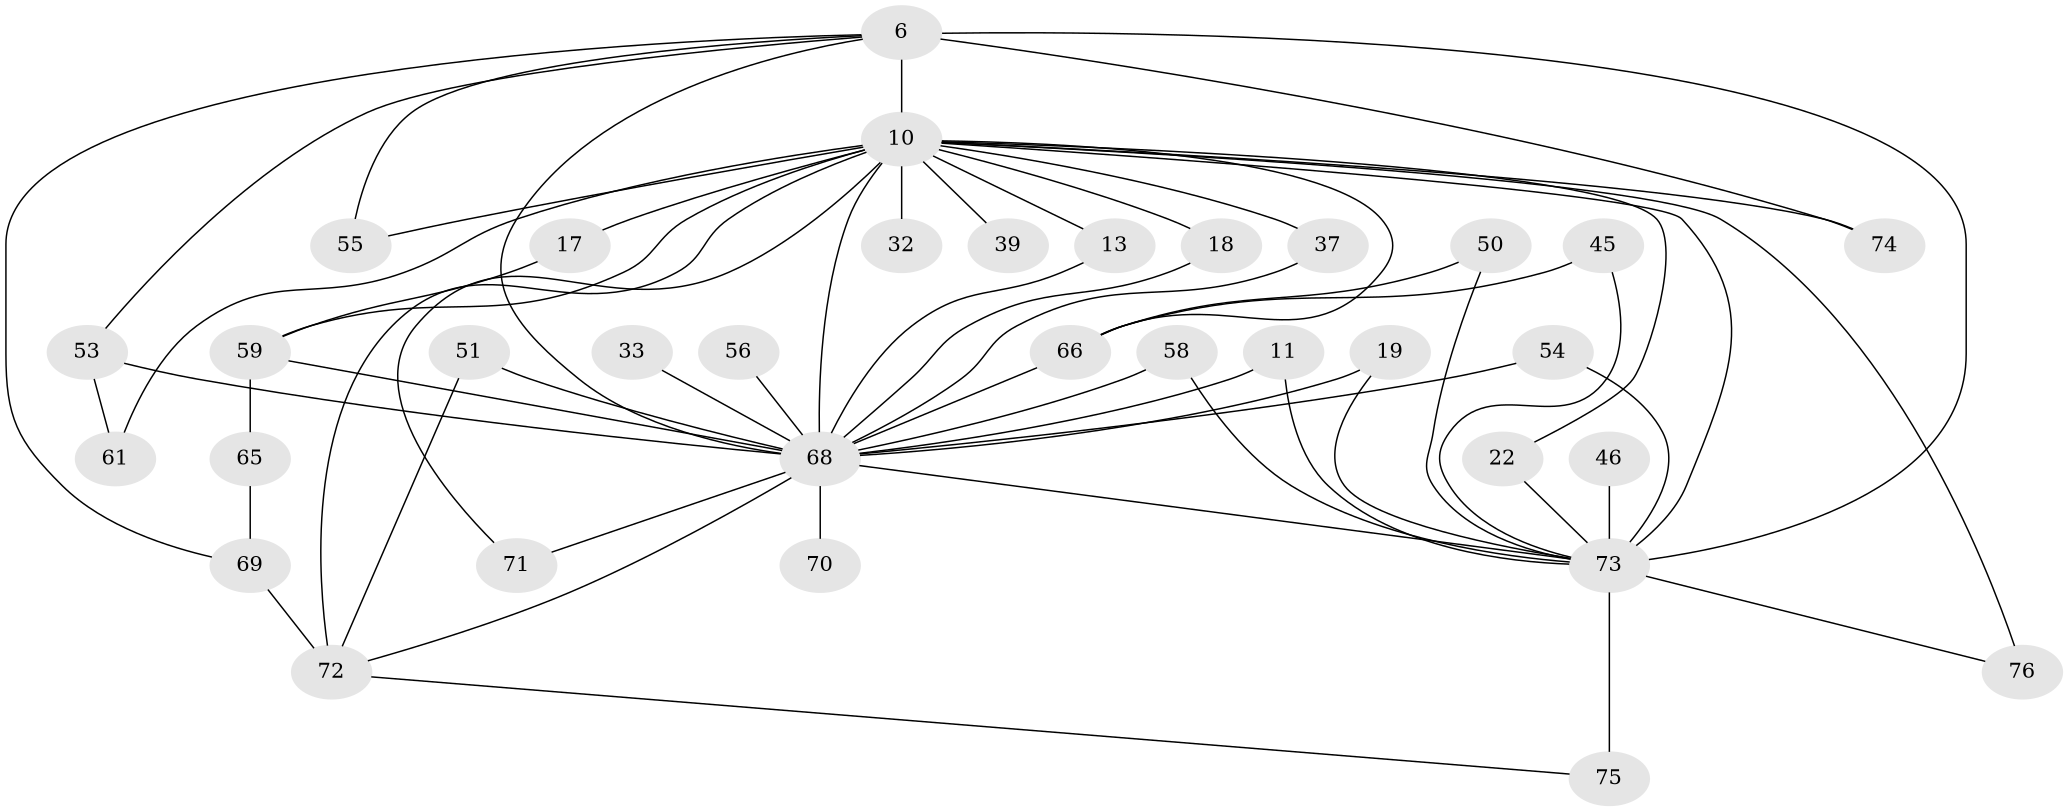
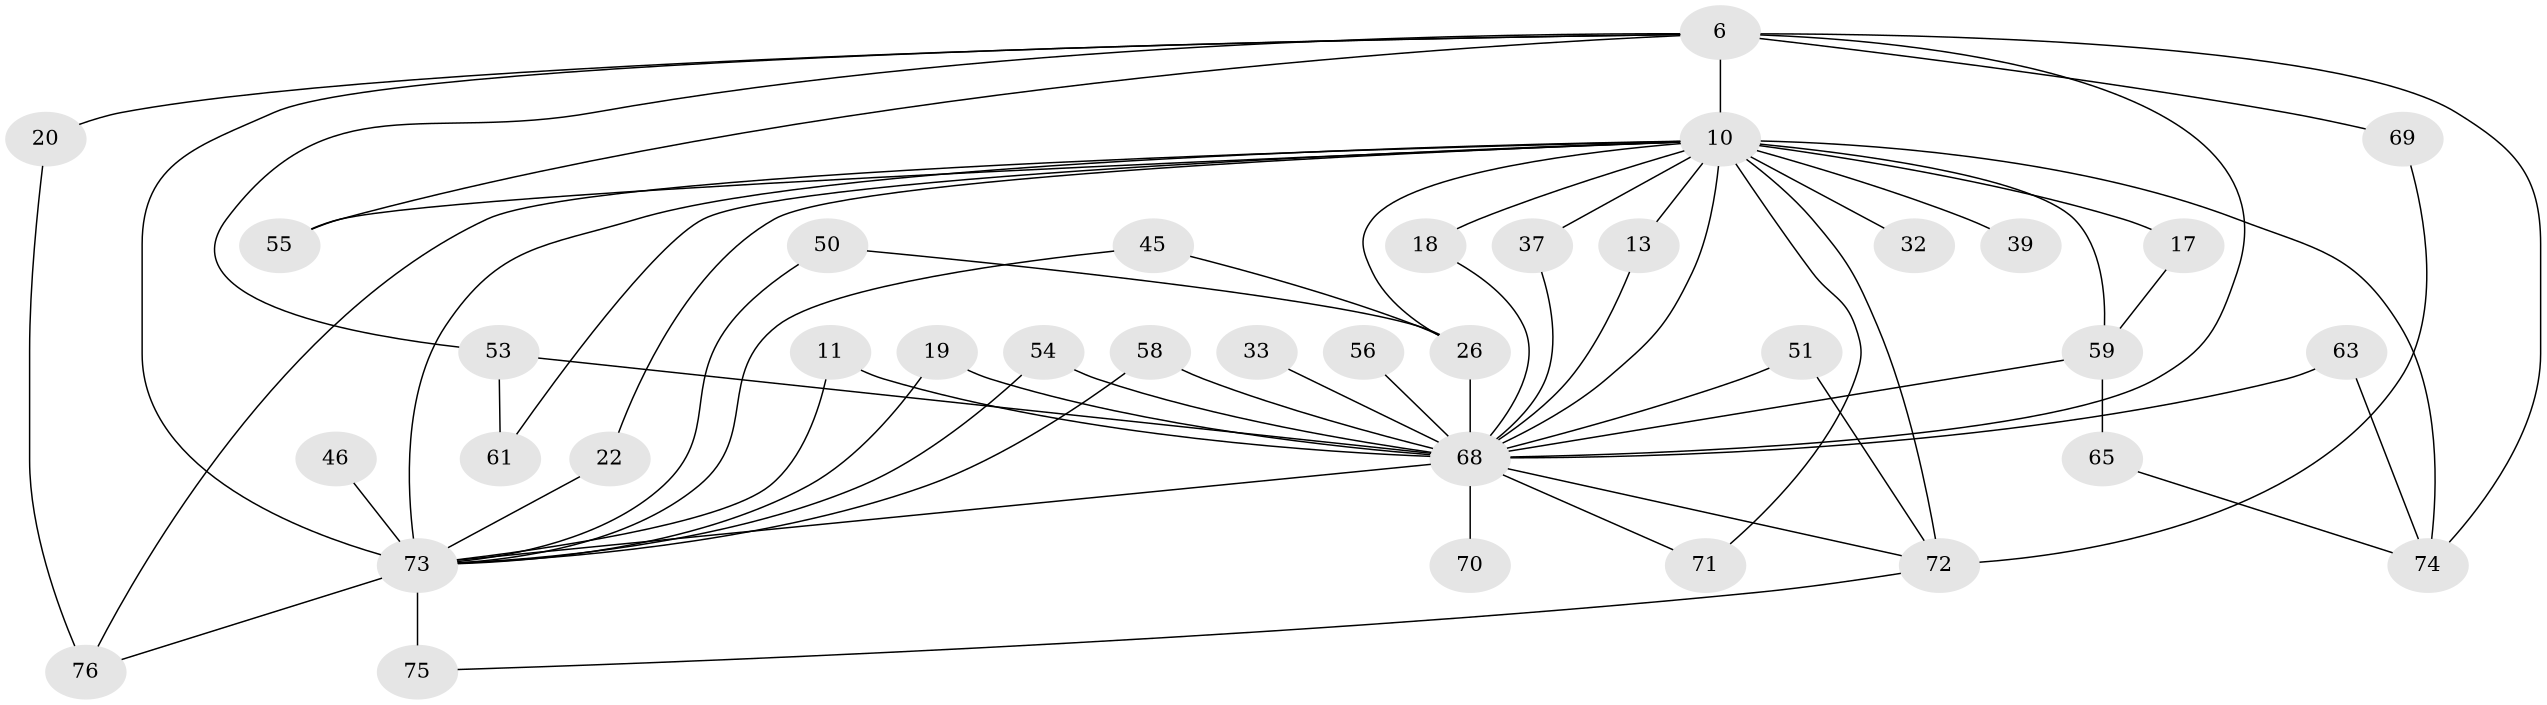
node "20": added
node "66": label "66" -> "26"
node "63": added
edge "65" -- "69": now "65" -- "74"
